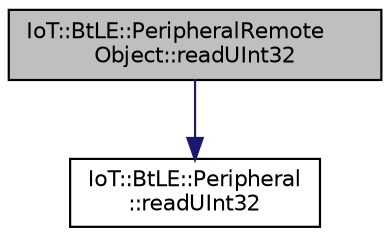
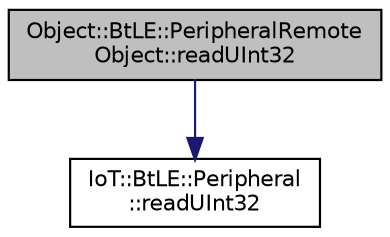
node "IoT::BtLE::PeripheralRemote Object::readUInt32": label "IoT::BtLE::PeripheralRemote Object::readUInt32" -> "Object::BtLE::PeripheralRemote Object::readUInt32"
